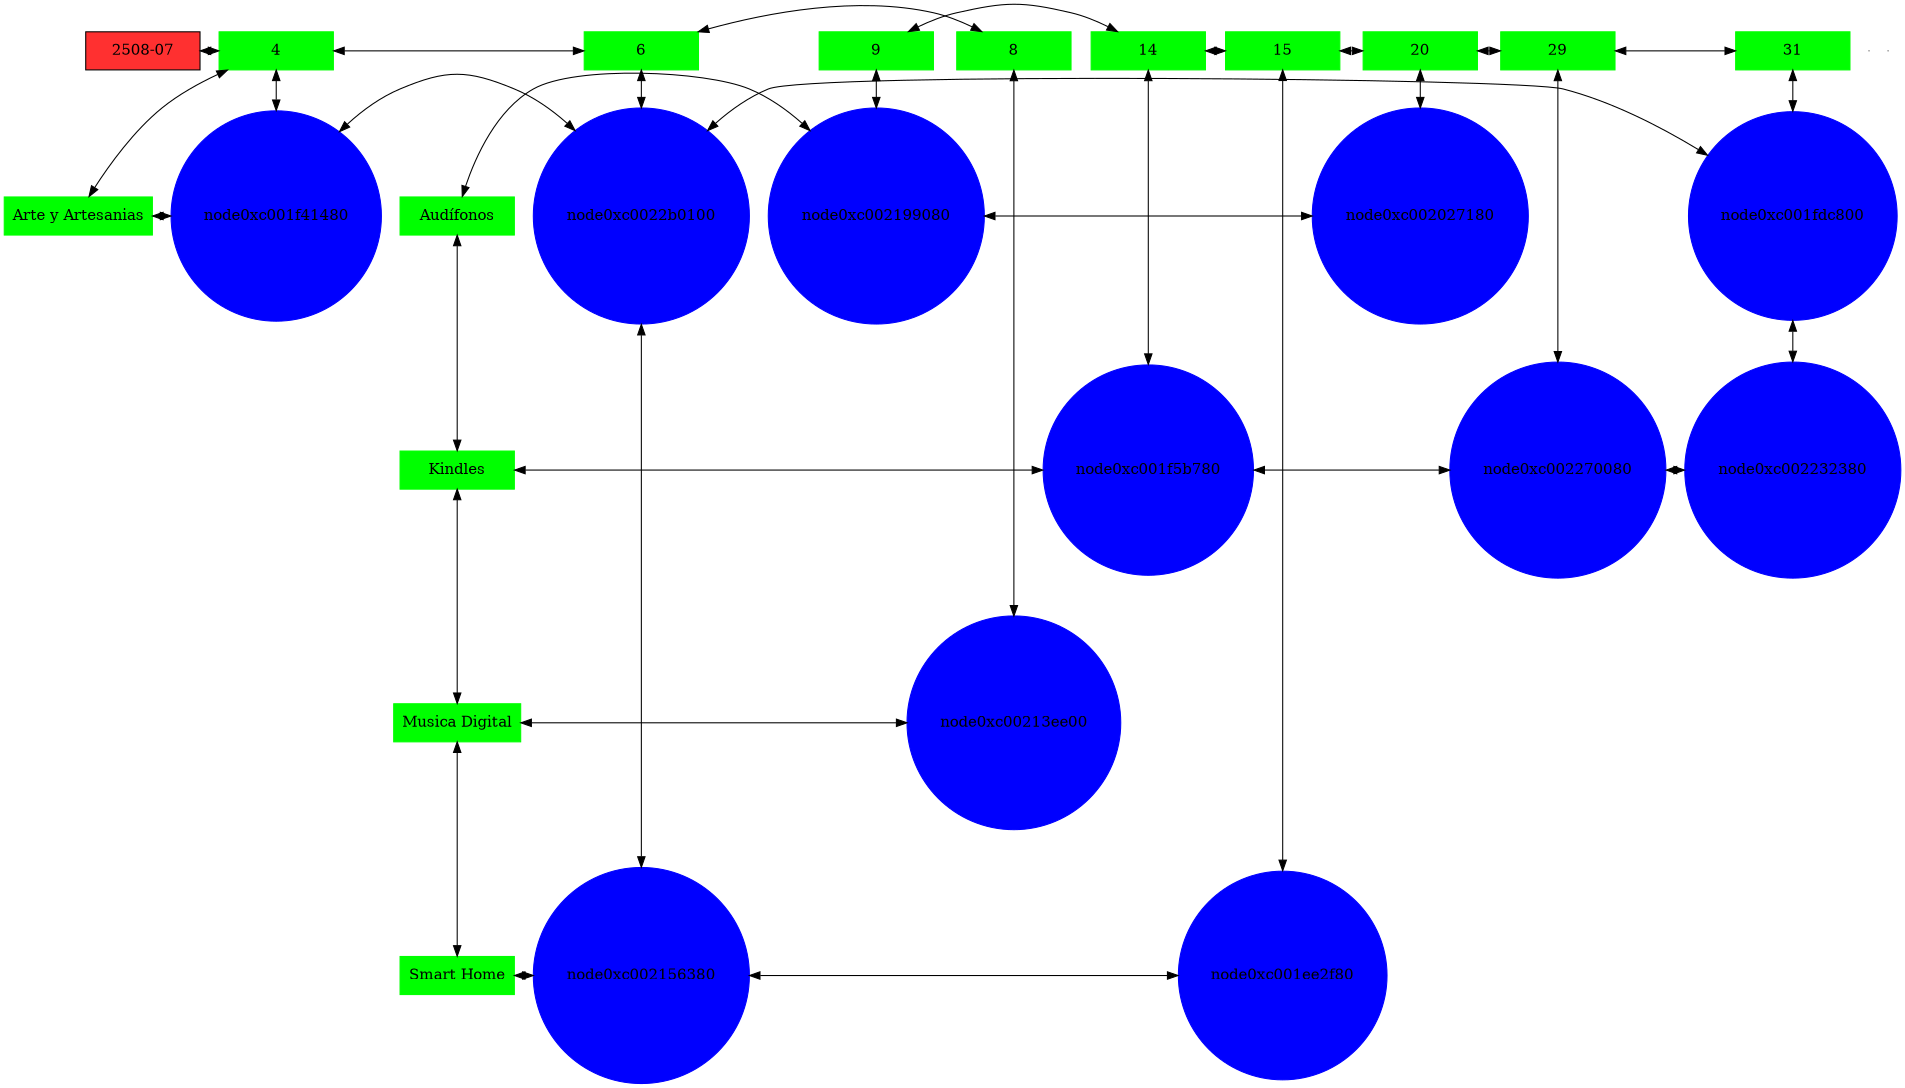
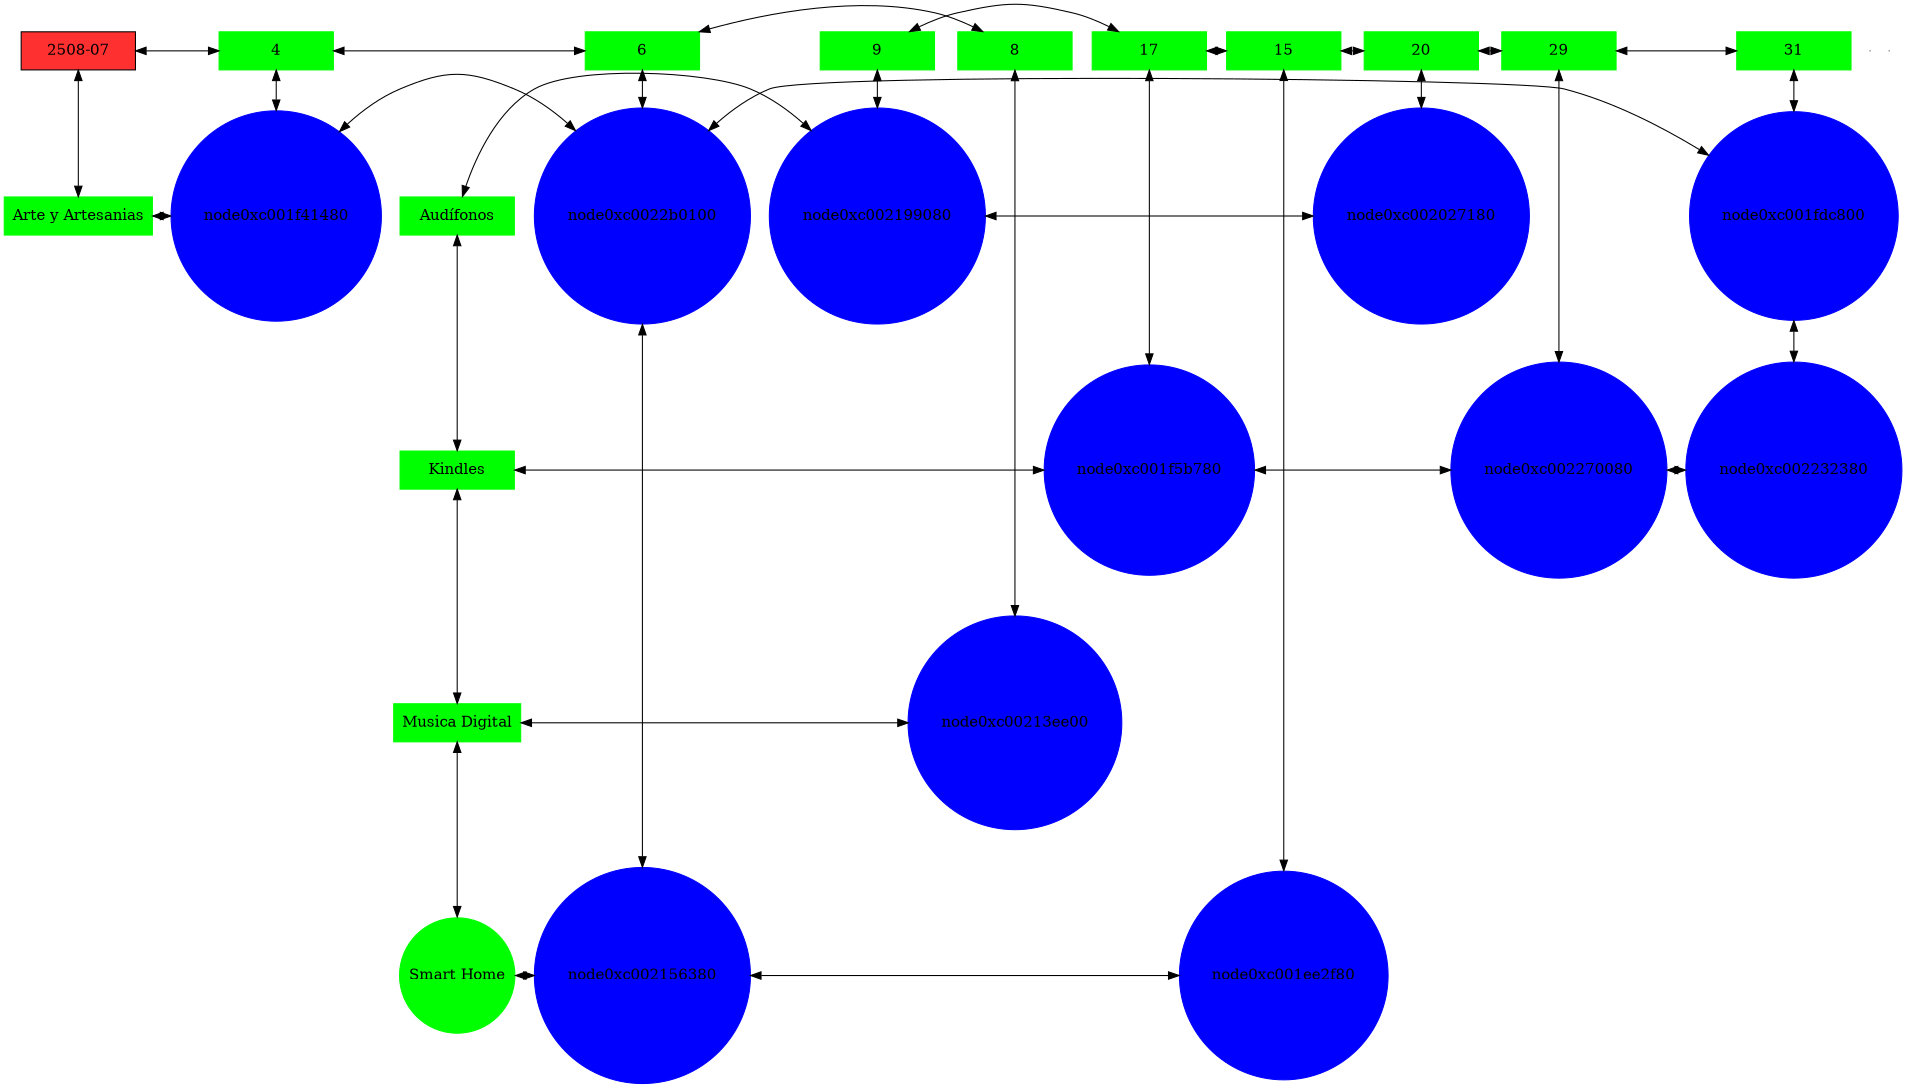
node "14": label "14" -> "17"
edge "4" -- "Arte y Artesanias": now "2508-07" -- "Arte y Artesanias"
node "Smart Home": shape box -> circle
